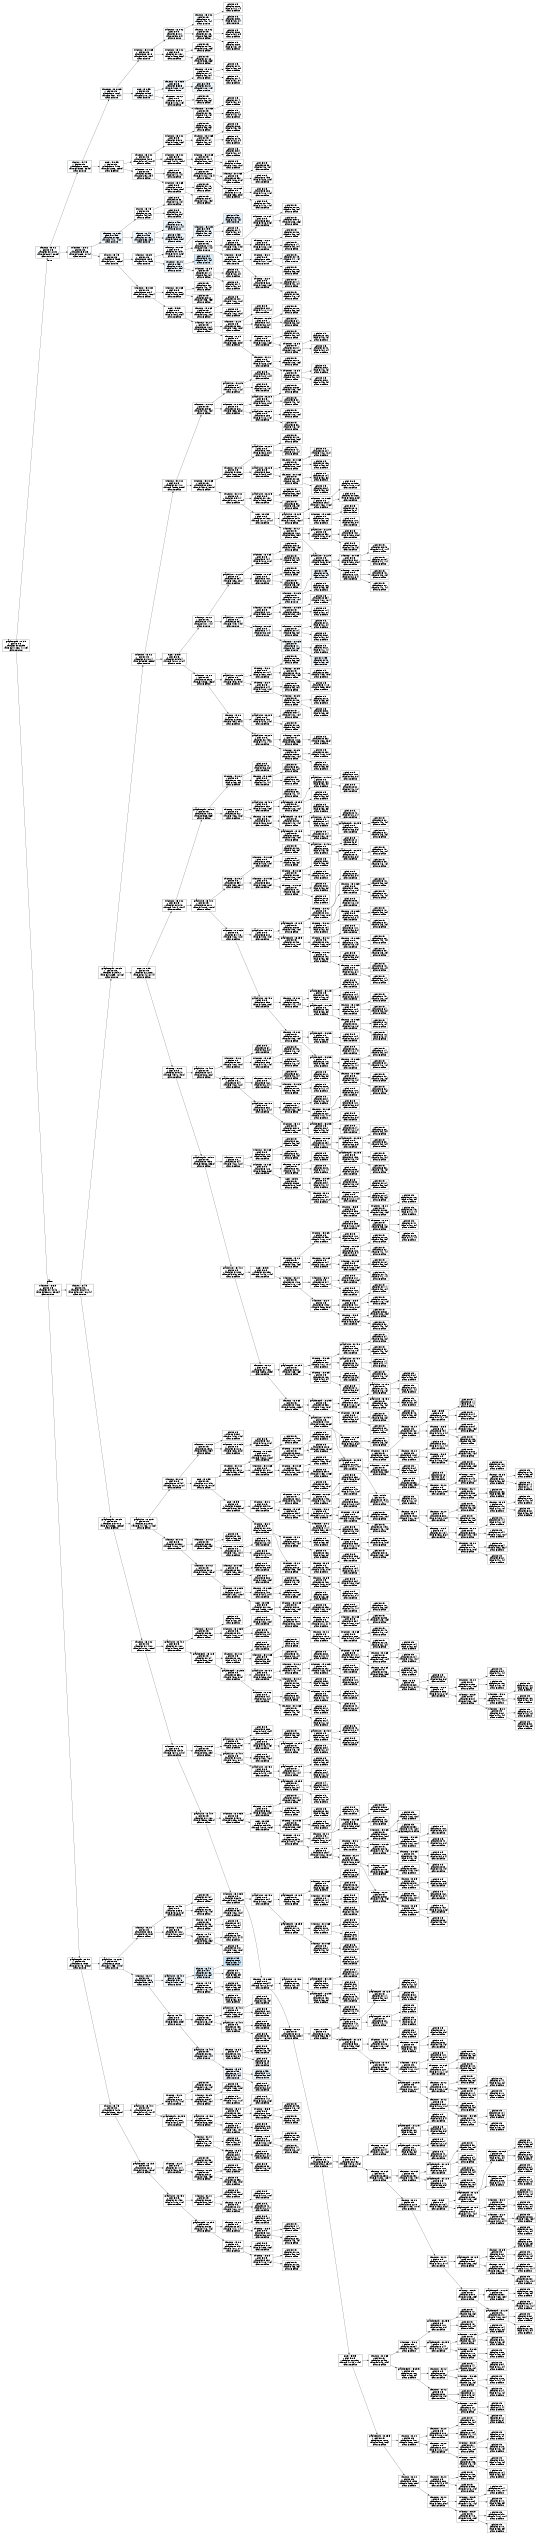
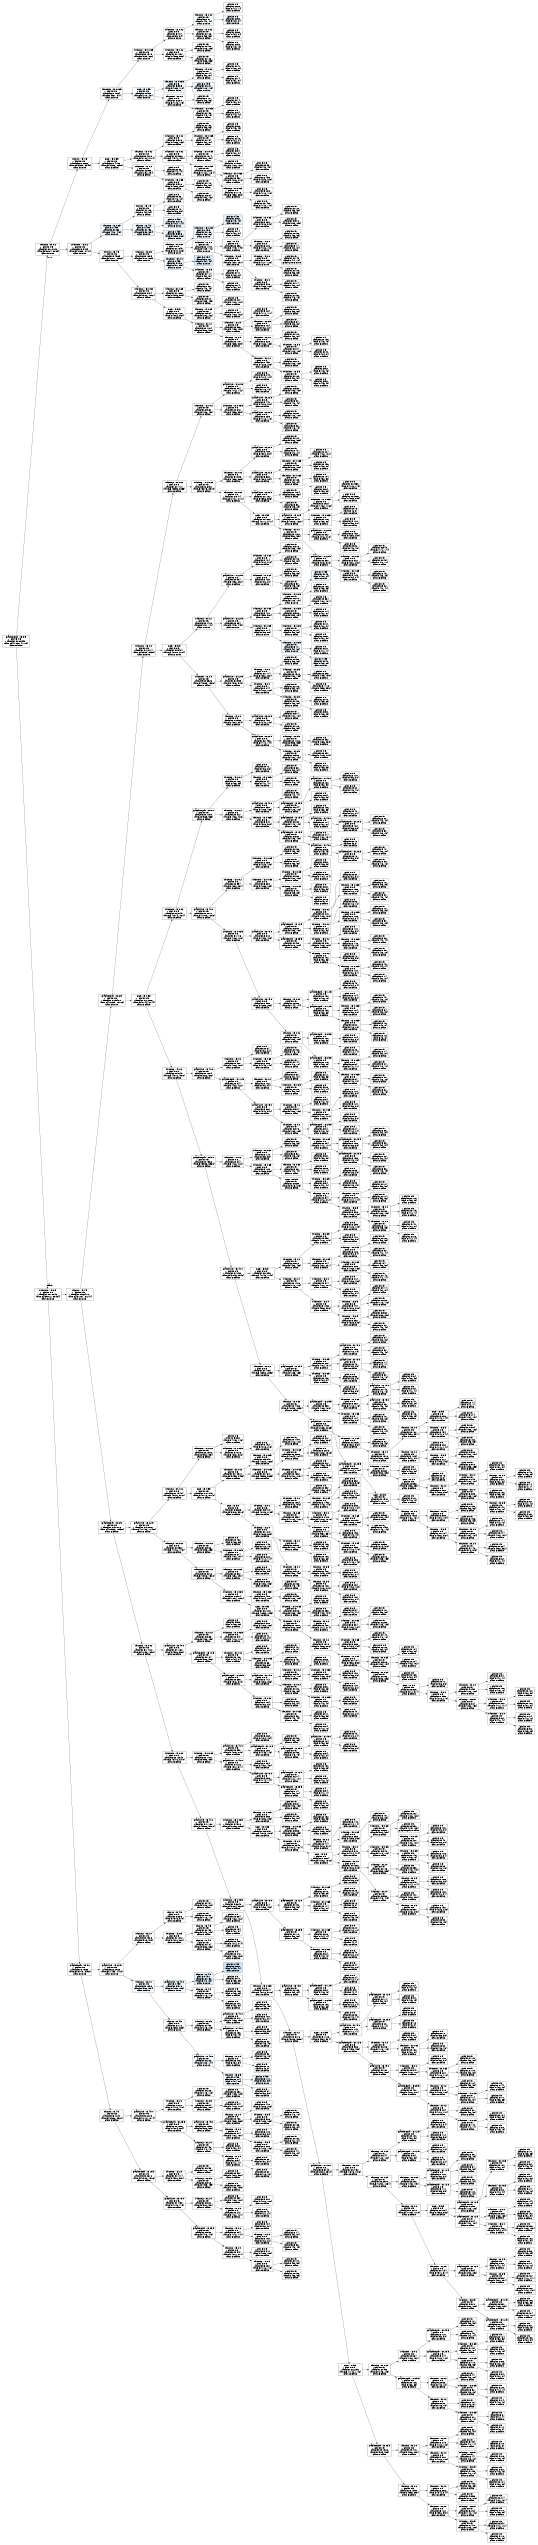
node "gini = 0.5 samples = 149 value = [74, 75] class = True": label "gini = 0.5 samples = 149 value = [74, 75] class = True" -> "gini = 0.5 samples = 149 value = [74, 75] graphSize = True"
node "gini = 0.5 samples = 184 value = [92, 92] class = False": label "gini = 0.5 samples = 184 value = [92, 92] class = False" -> "gini = 0.5 class = 184 value = [92, 92] class = False"
node "gini = 0.5 samples = 128 value = [64, 64] class = False": label "gini = 0.5 samples = 128 value = [64, 64] class = False" -> "nbproc = 0.5 samples = 128 value = [64, 64] class = False"
node "gini = 0.5 samples = 520 value = [260, 260] class = False": removed
